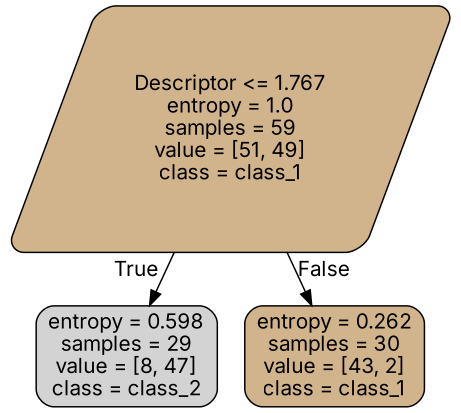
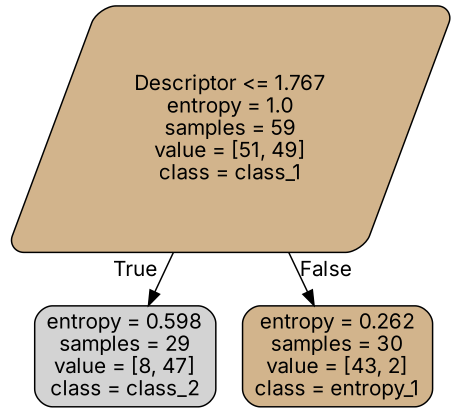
node "entropy = 0.262 samples = 30 value = [43, 2] class = class_1": label "entropy = 0.262 samples = 30 value = [43, 2] class = class_1" -> "entropy = 0.262 samples = 30 value = [43, 2] class = entropy_1"
